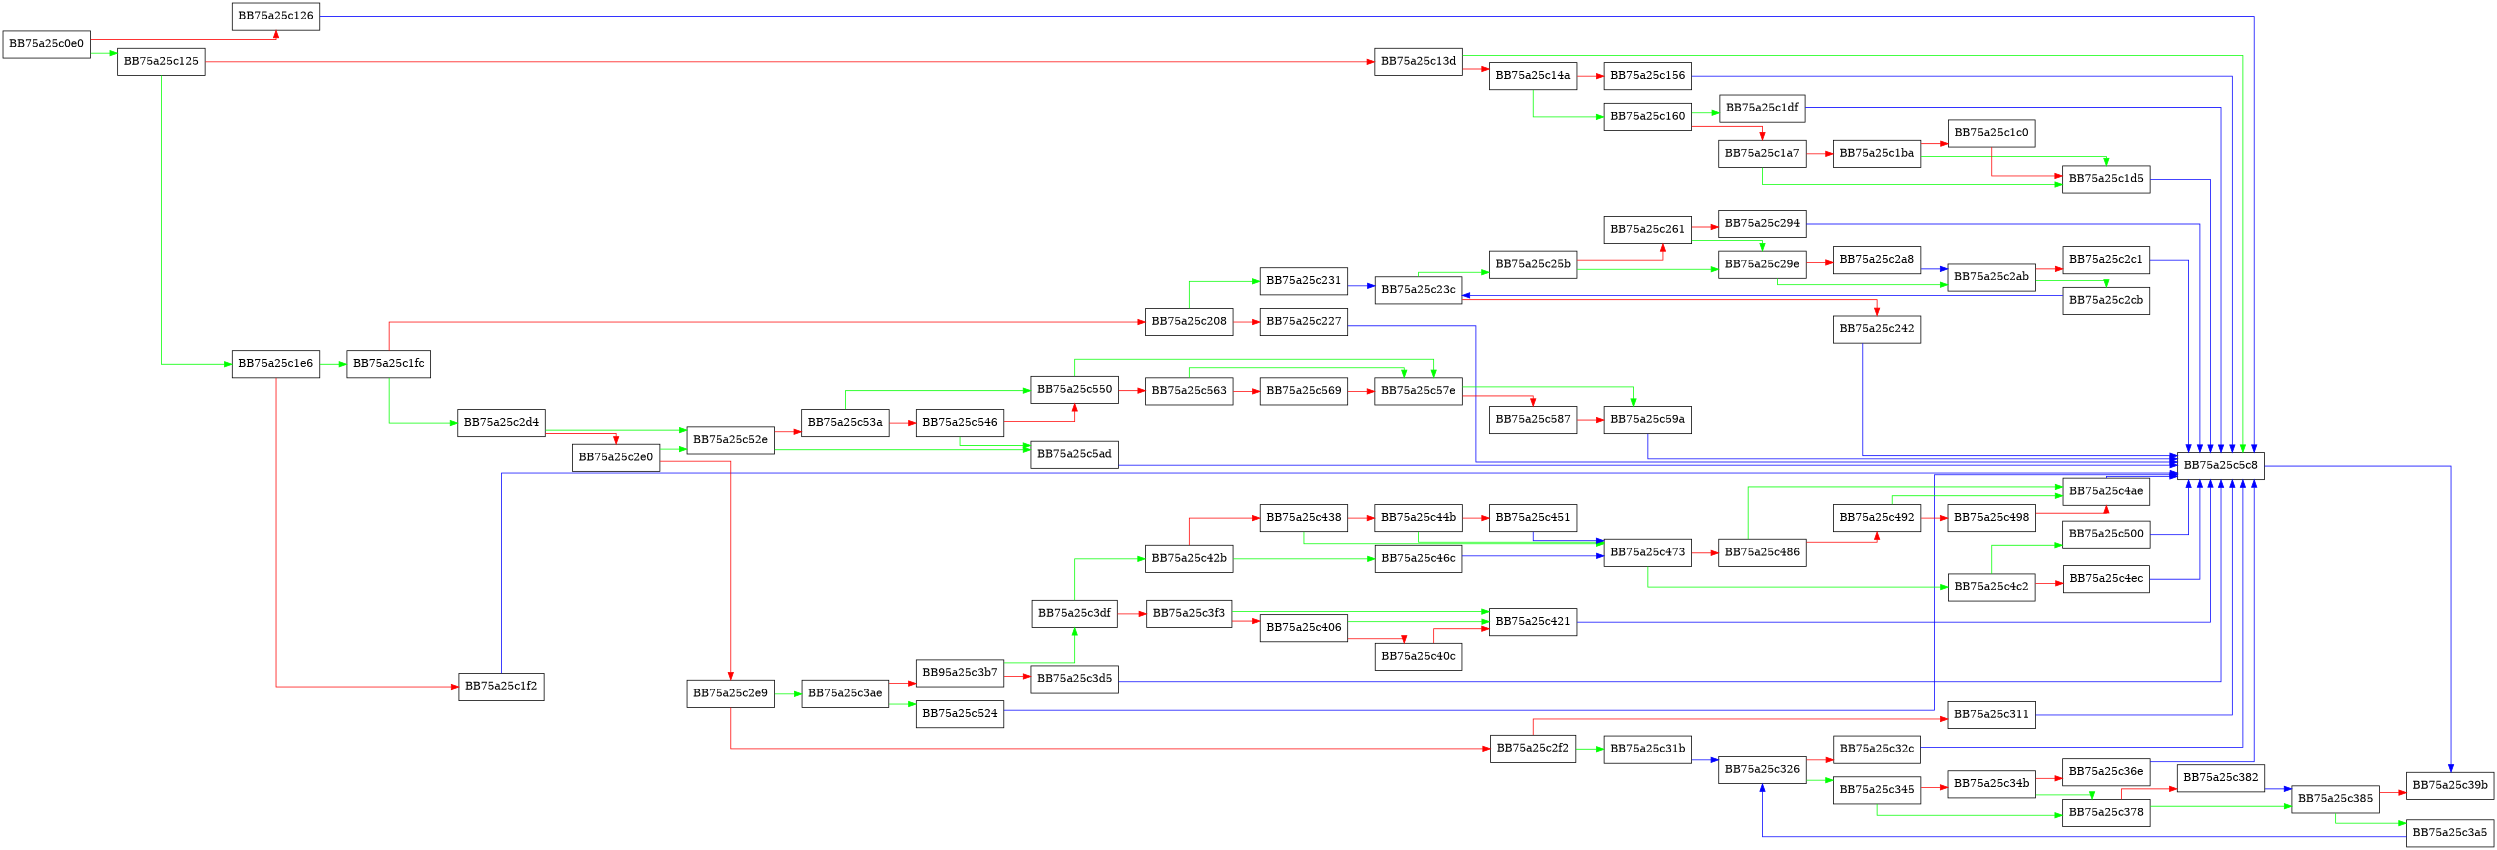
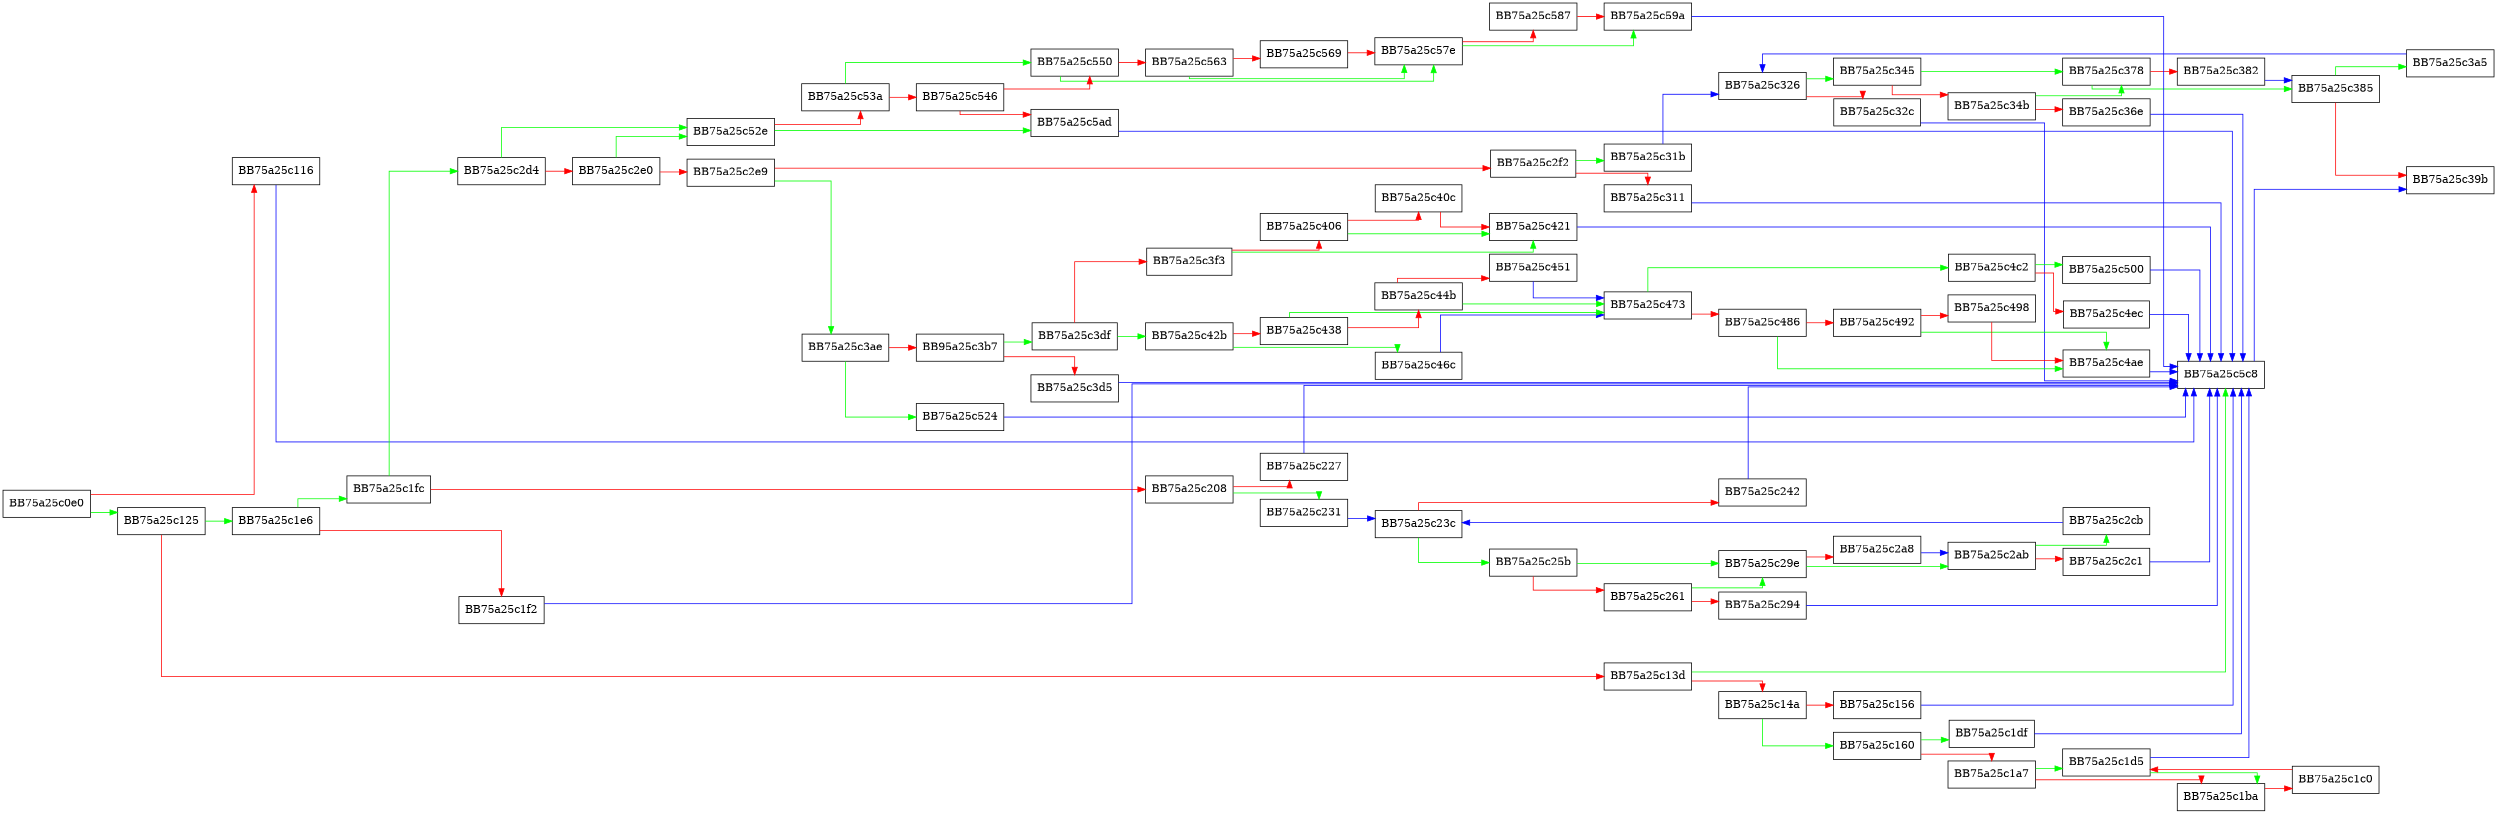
node "BB75a25c126": label "BB75a25c126" -> "BB75a25c116"
edge "BB75a25c1ba" -> "BB75a25c1d5": reversed
edge "BB75a25c546" -> "BB75a25c5ad": color green -> red
